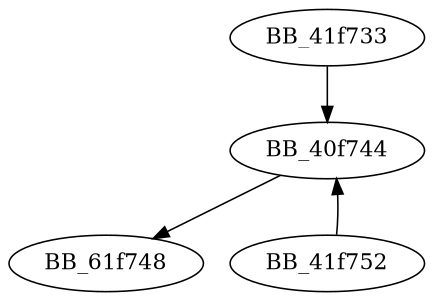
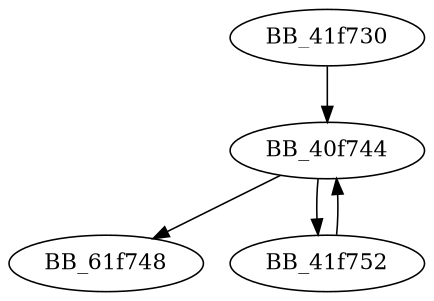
node "BB_41f733": label "BB_41f733" -> "BB_41f730"
edge "BB_40f744" -> "BB_41f752": added
